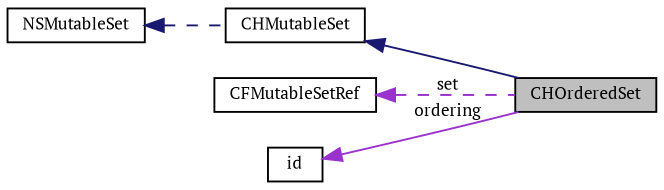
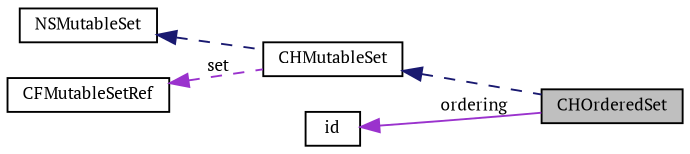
edge "CHOrderedSet" -> "CHMutableSet": style solid -> dashed
edge "CHOrderedSet" -> "CFMutableSetRef": now "CHMutableSet" -> "CFMutableSetRef"
